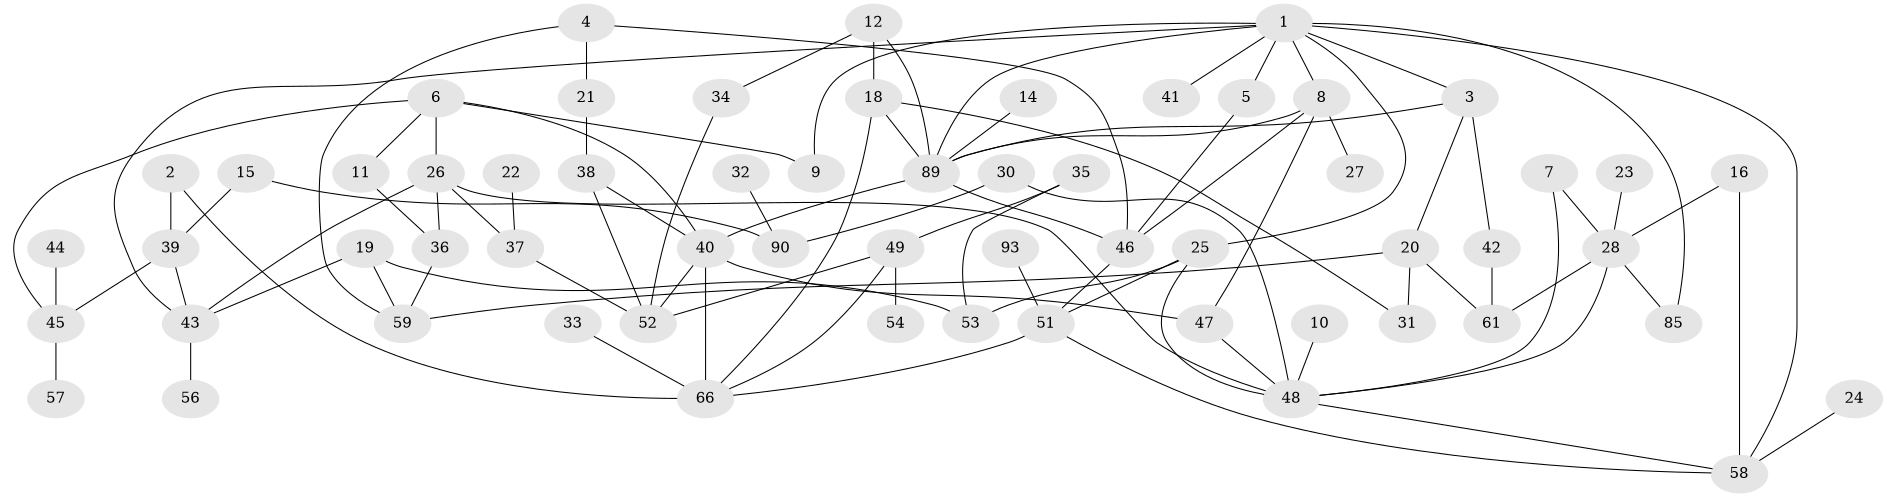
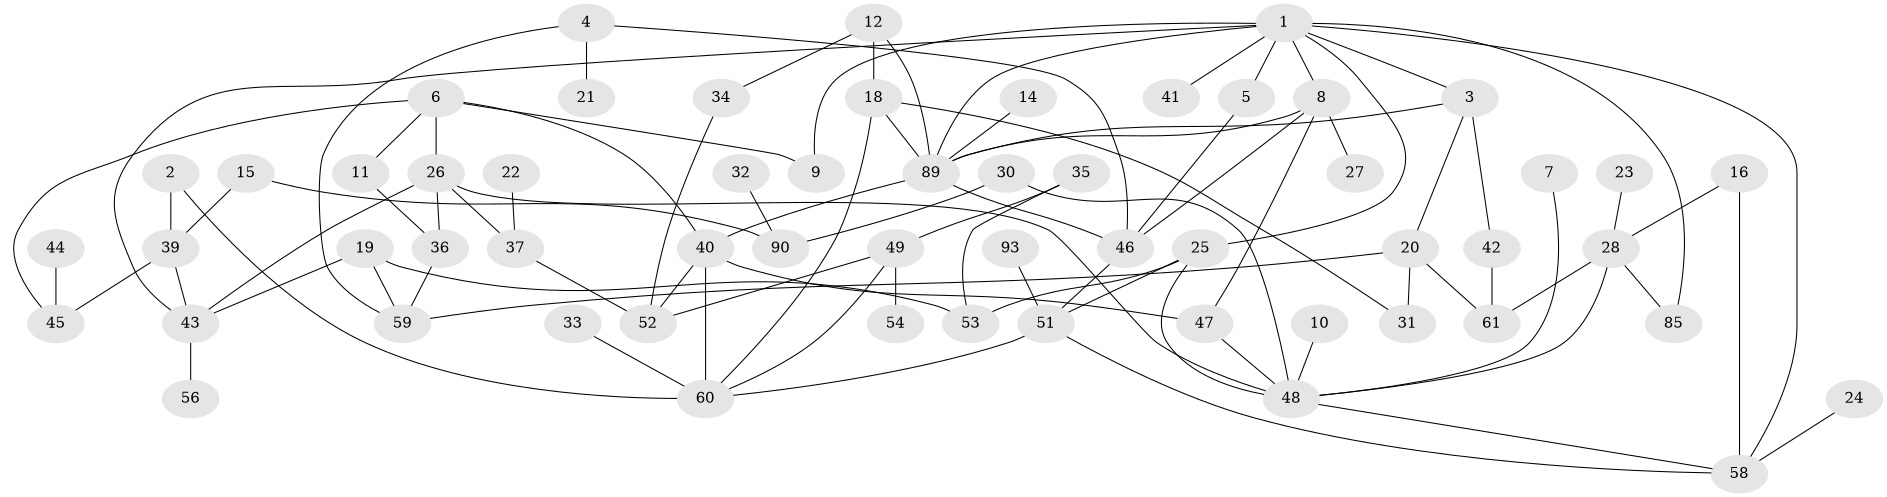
node "38": removed
edge "7" -- "28": removed
node "57": removed
node "66": label "66" -> "60"
